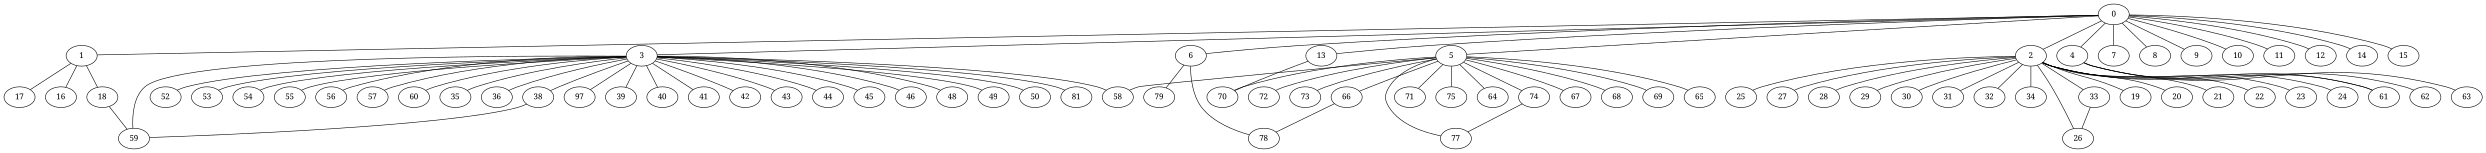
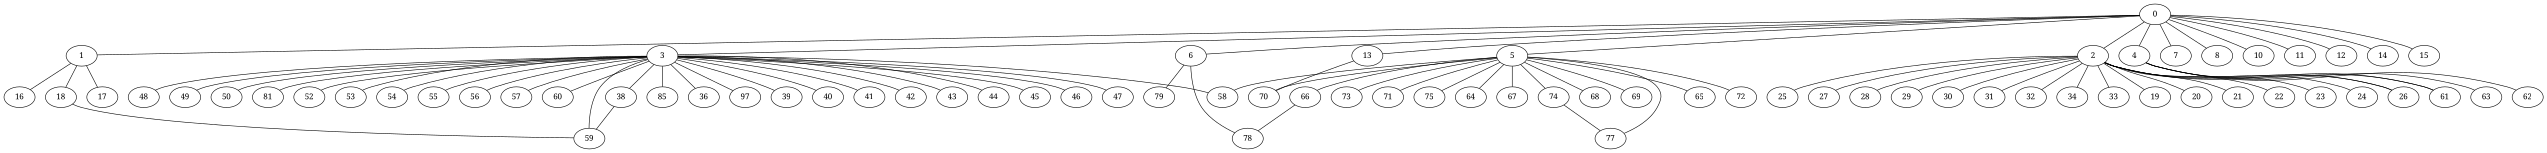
node "9": removed
node "35": label "35" -> "85"
node "47": added
edge "33" -- "26": now "4" -- "26"
